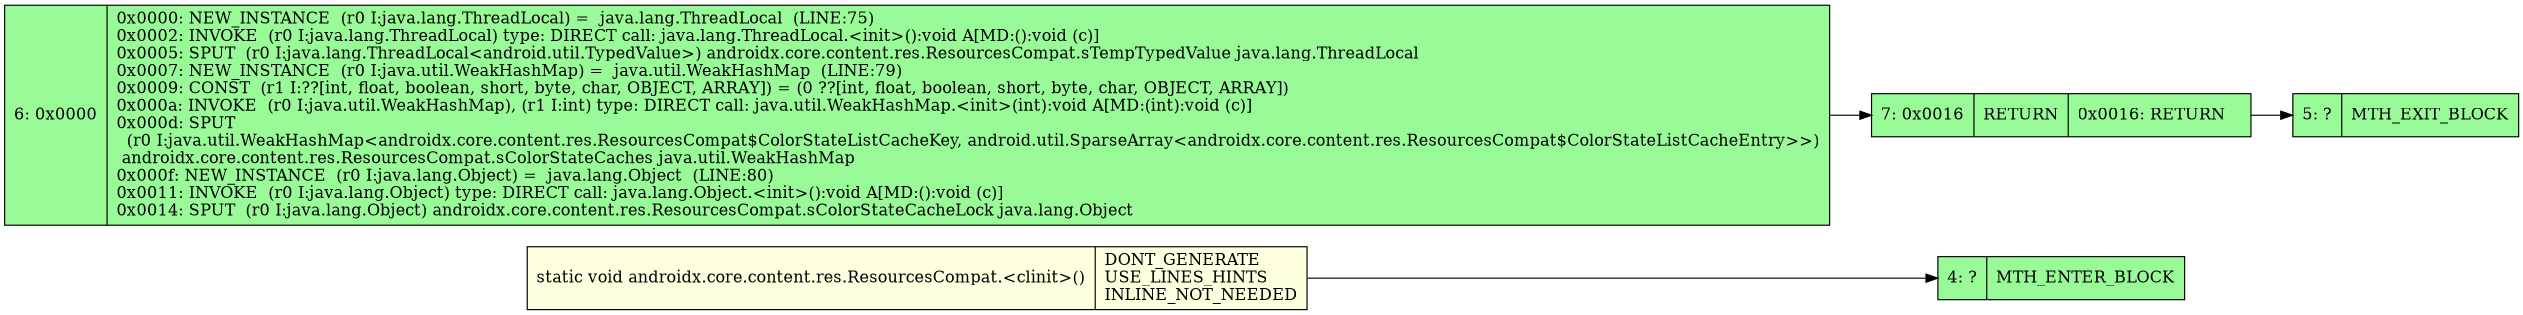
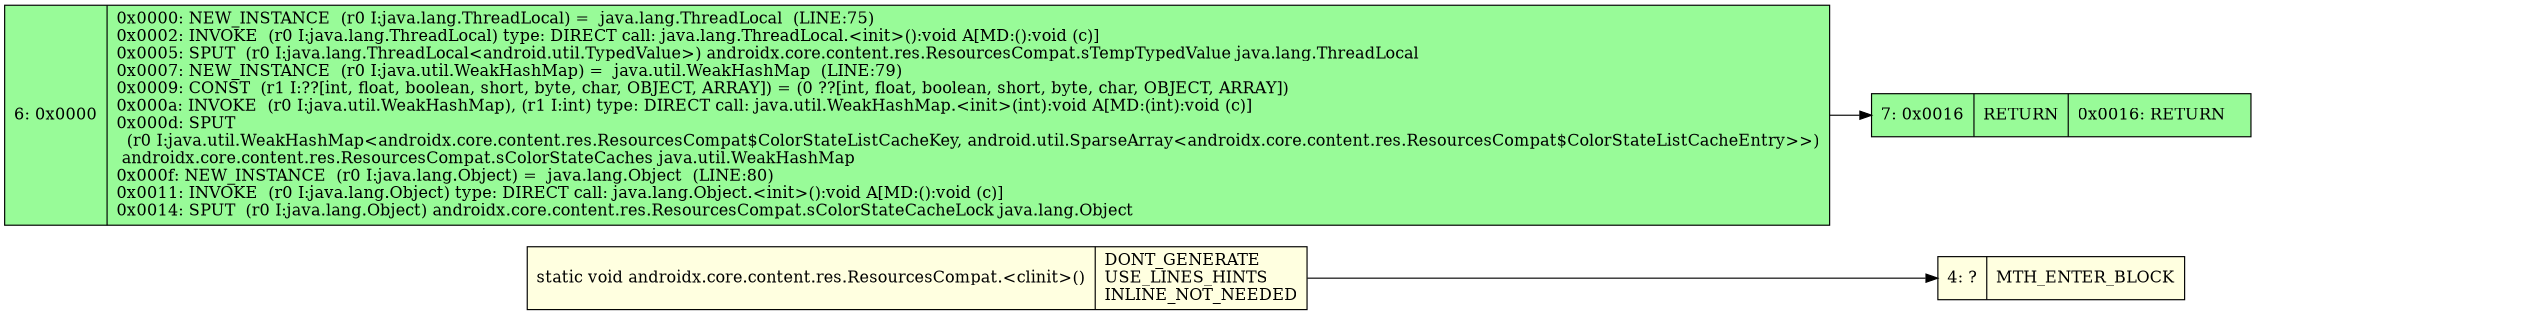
node "5: ?": removed
node "4: ?": fillcolor palegreen -> lightyellow
